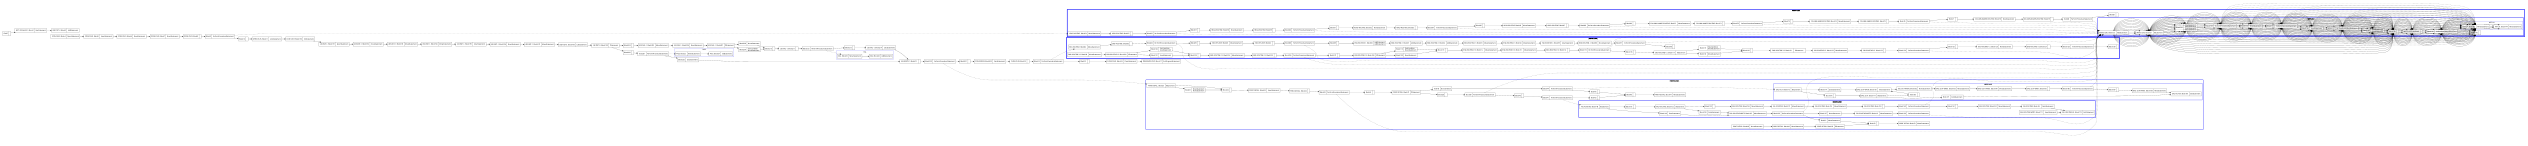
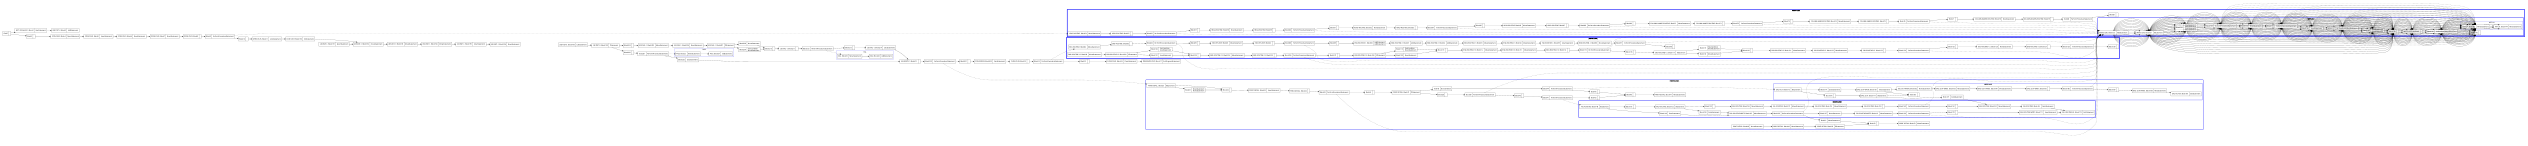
node "Block3": added
edge "CCVS1-EXIT. Block190" -> "USE-INIT-1. Block191": now "CCVS1-EXIT. Block190" -> "USE-INIT-1. Block192"
node "USE-INIT-1. Block197": removed
node "END-ROUTINE-13. Block121": text "IfStatement" -> "MoveStatement"
edge "Block180" -> "BAIL-OUT-WRITE. Block181": reversed
edge "Block178" -> "BAIL-OUT-EX. Block189": now "Block178" -> "FAIL-ROUTINE. Block162"
node "Block170": added
